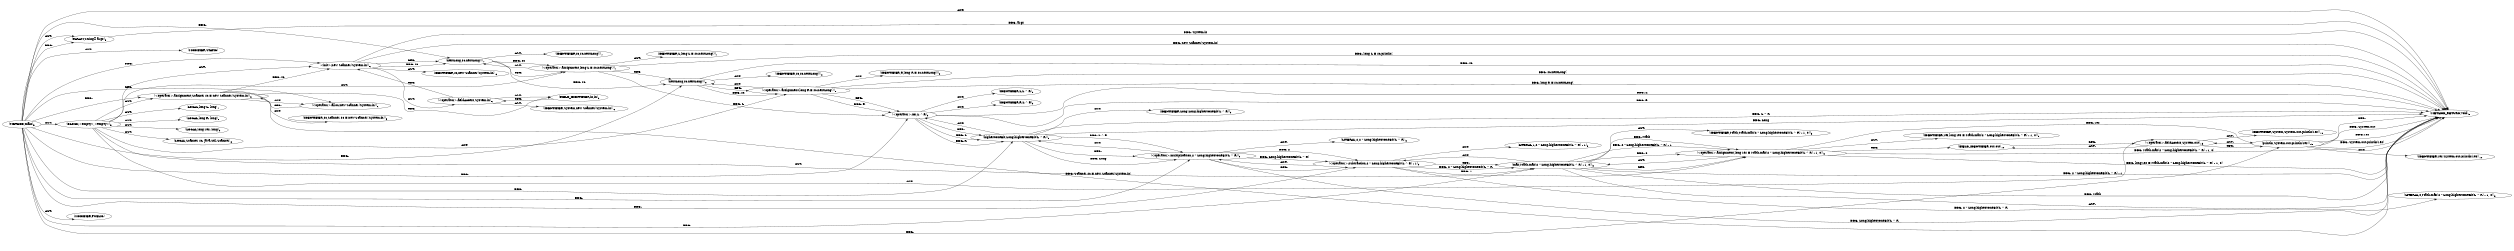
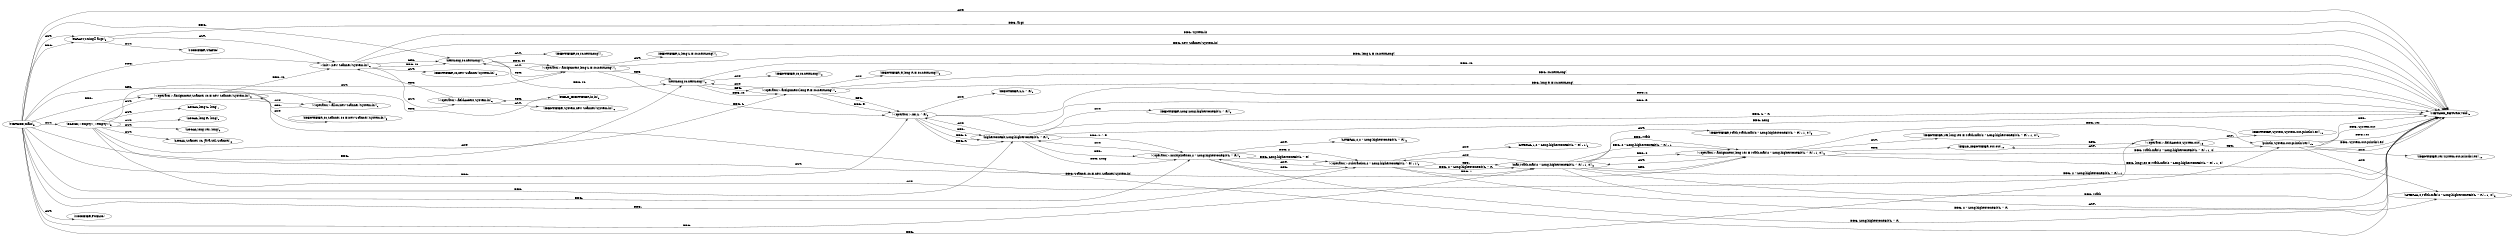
edge "(METHOD,main)" -> "(MODIFIER,STATIC)": now "(PARAM,String[] args)" -> "(MODIFIER,STATIC)"
edge "(<operator>.assignment,long L = sc.nextLong())" -> "(METHOD_RETURN,void)": label "DDG: long L = sc.println()" -> "DDG: long L = sc.nextLong()"
edge "(BLOCK,<empty>,<empty>)" -> "(<init>,new Scanner(System.in))": now "(PARAM,String[] args)" -> "(<init>,new Scanner(System.in))"
edge "(<operator>.fieldAccess,System.in)" -> "(FIELD_IDENTIFIER,in,in)": removed, label "AST:"
node "(IDENTIFIER,R,L ^ R)": removed
edge "(println,System.out.println(res))" -> "(<operator>.fieldAccess,System.out)": now "(println,System.out.println(res))" -> "(LITERAL,0,Math.max(2 * Long.highestOneBit(L ^ R) - 1, 0))"
